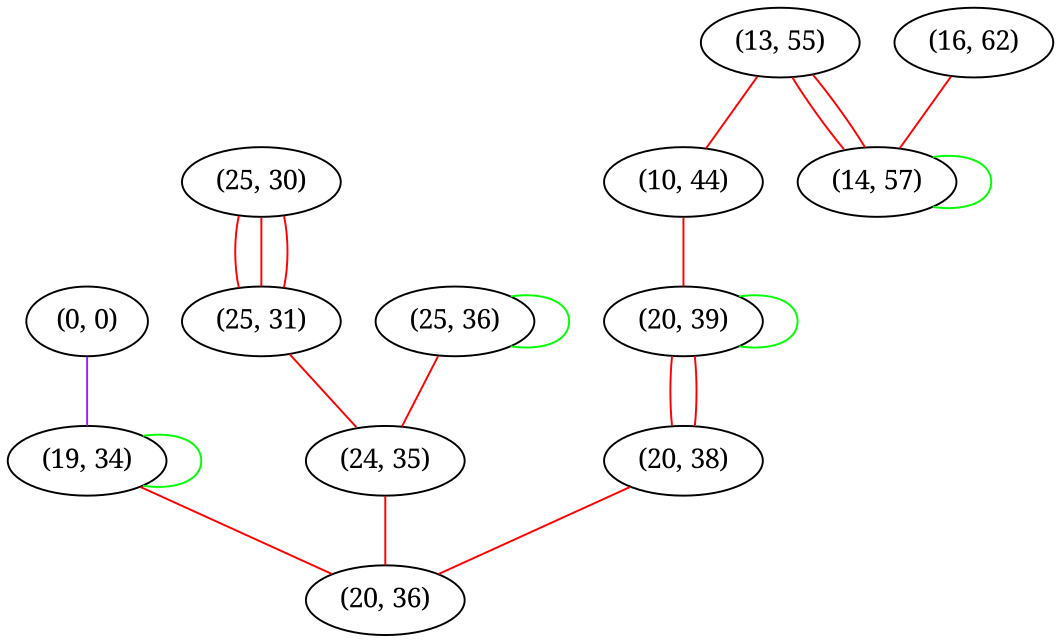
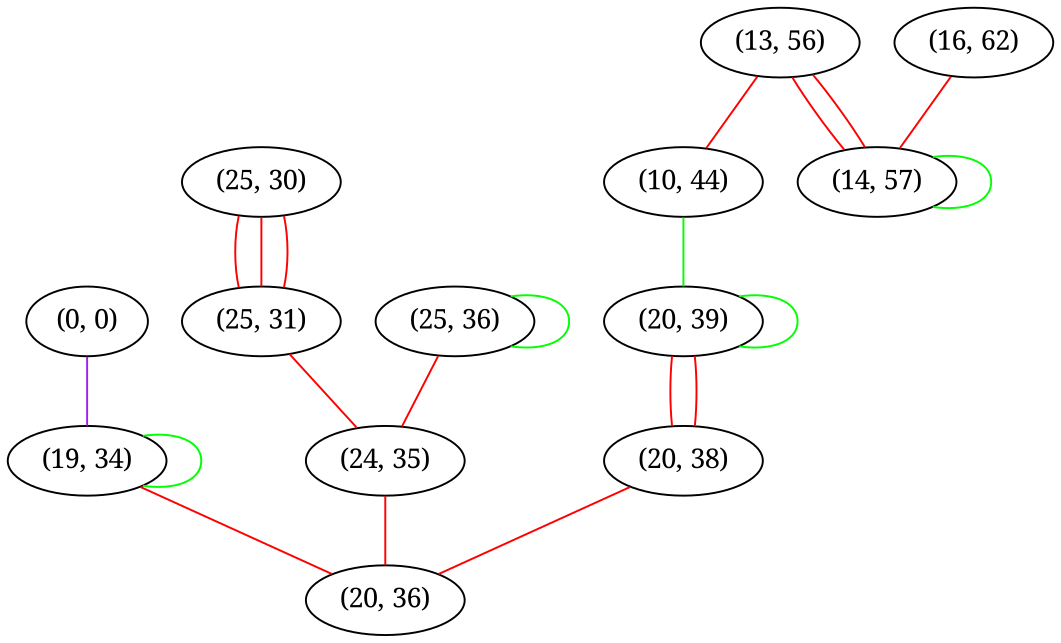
node "(13, 55)": label "(13, 55)" -> "(13, 56)"
edge "(10, 44)" -- "(20, 39)": color red -> green
